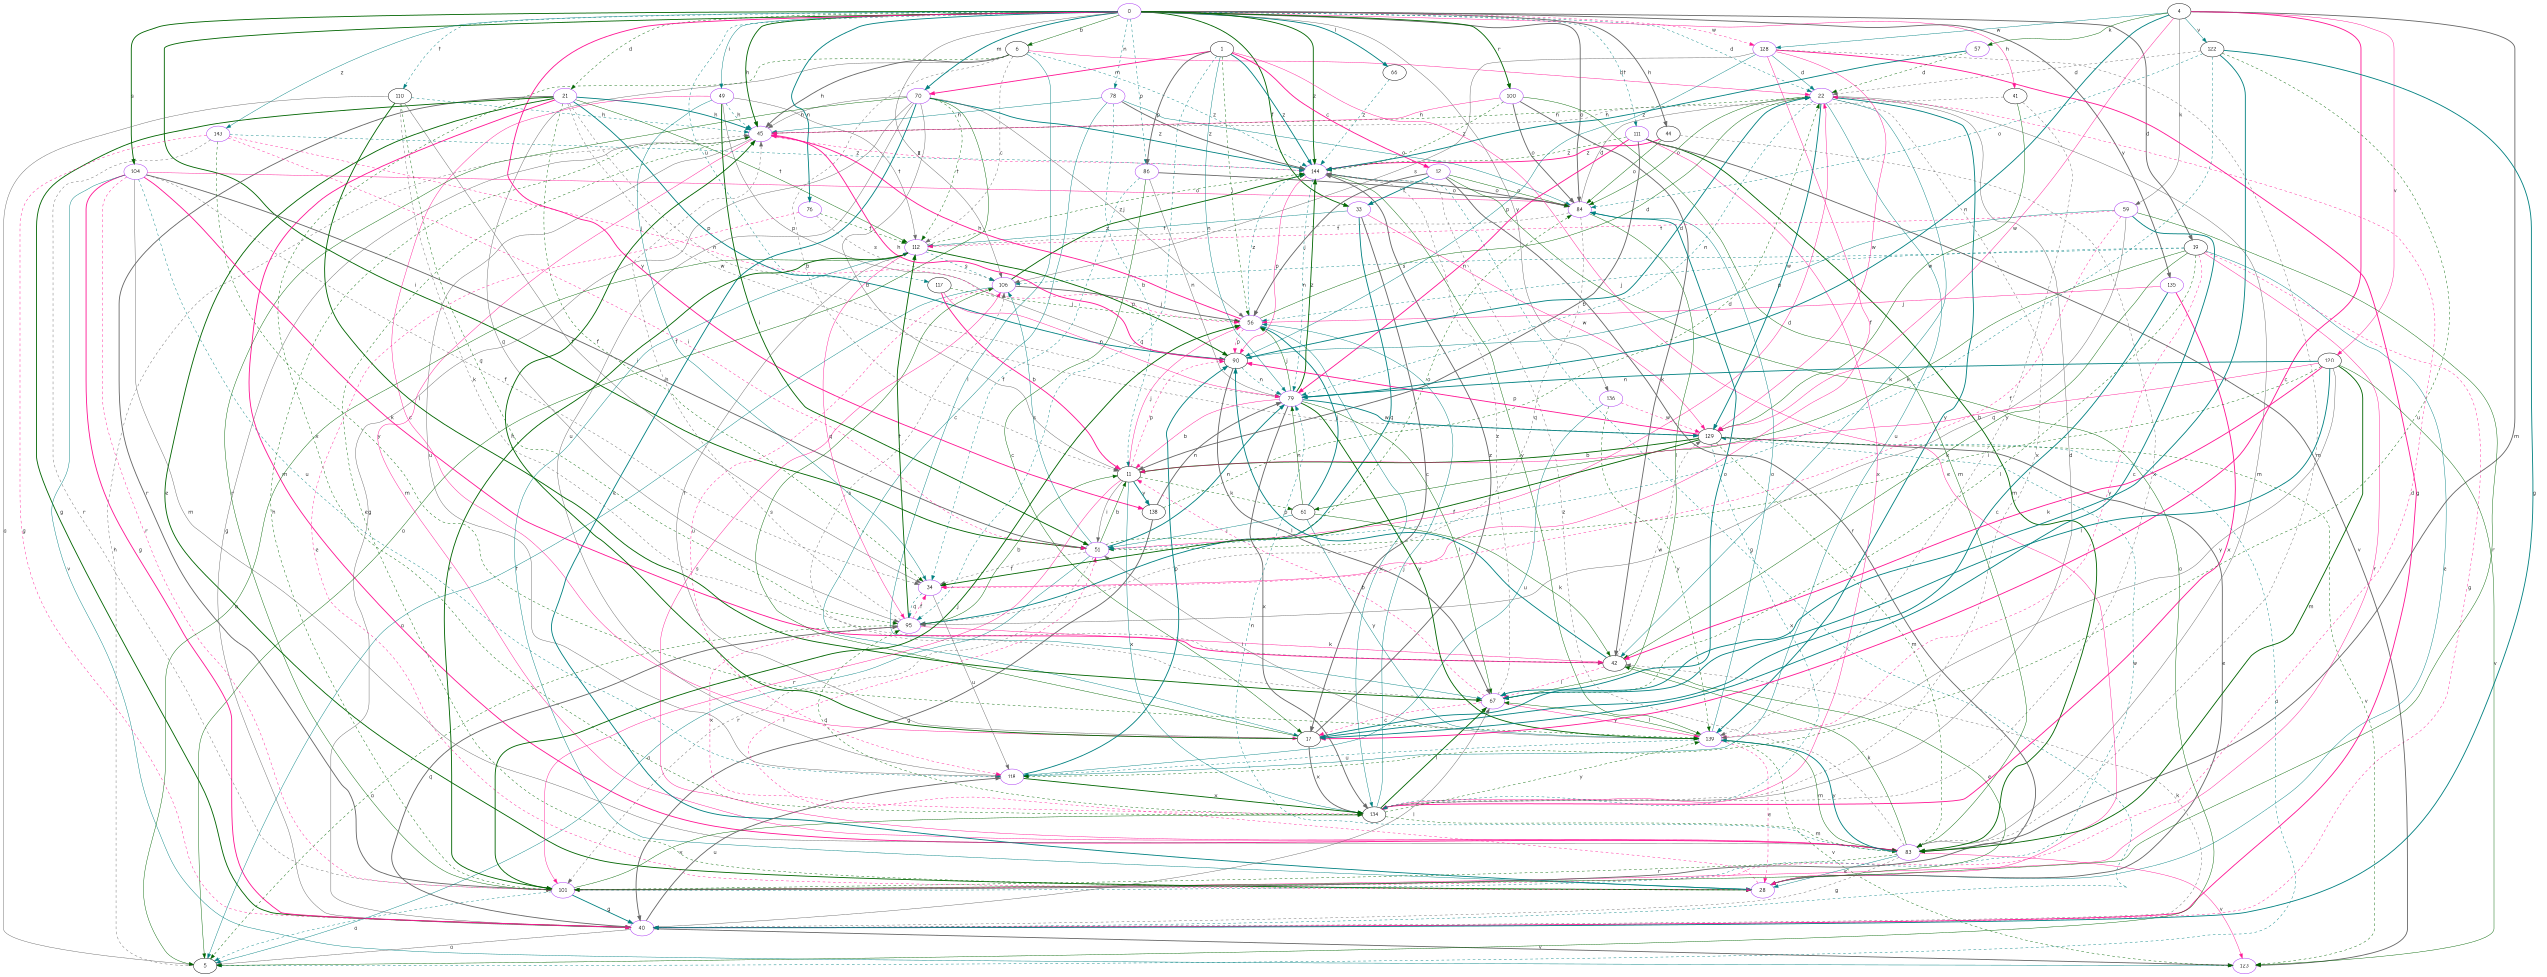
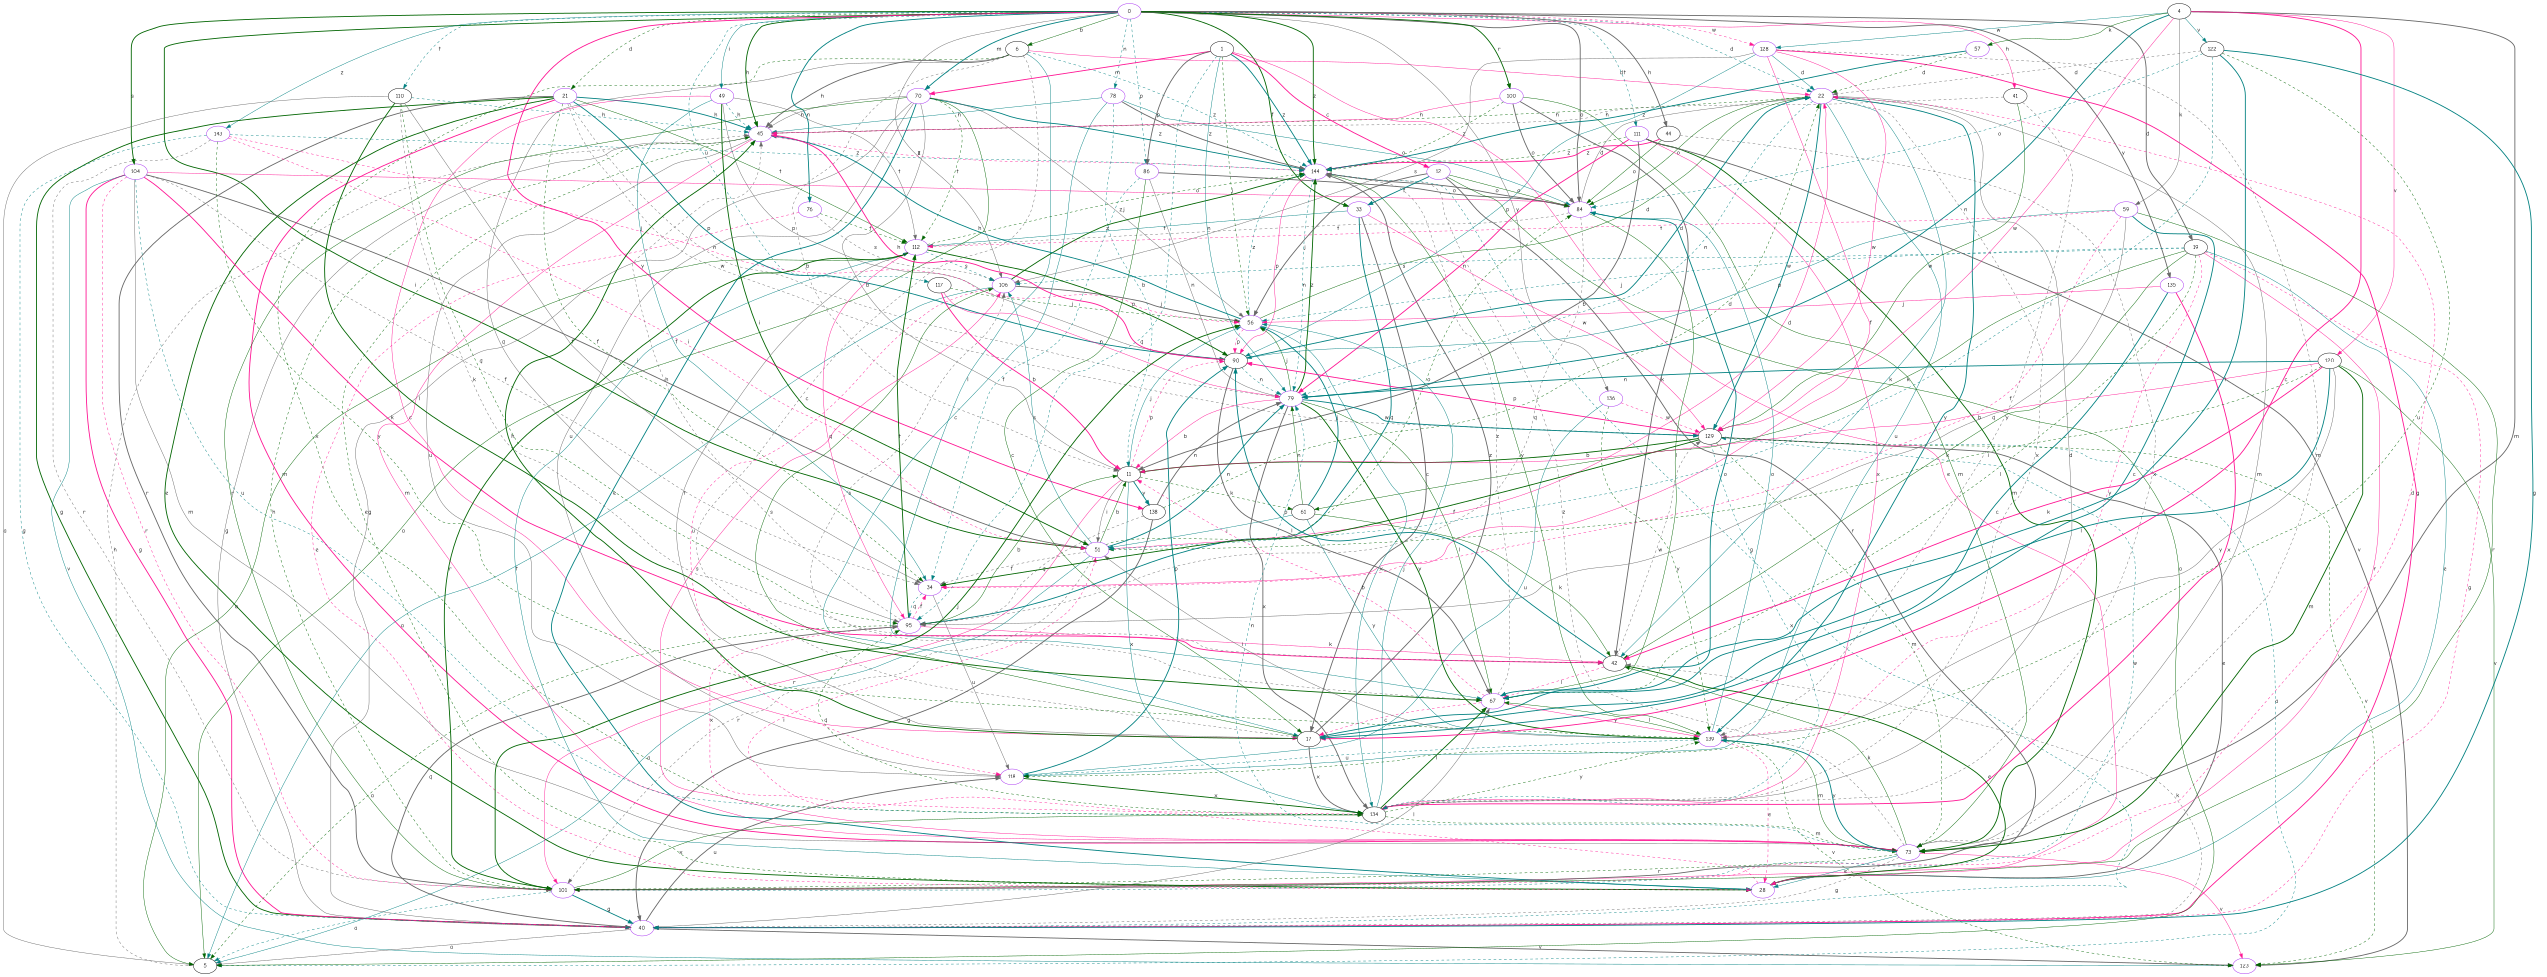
node "66": removed
edge "6" -> "112": now "6" -> "17"
edge "56" -> "45": color deeppink -> teal
edge "11" -> "56": color deeppink -> teal
edge "138" -> "95": added, label "q"
edge "104" -> "118": now "104" -> "134"
edge "143" -> "40": color deeppink -> teal
edge "42" -> "28": style solid -> bold
node "83": label "83" -> "73"
